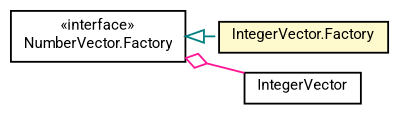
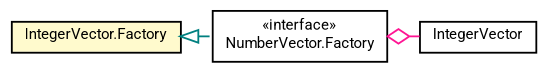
edge "IntegerVector.Factory" -> "NumberVector.Factory": reversed
